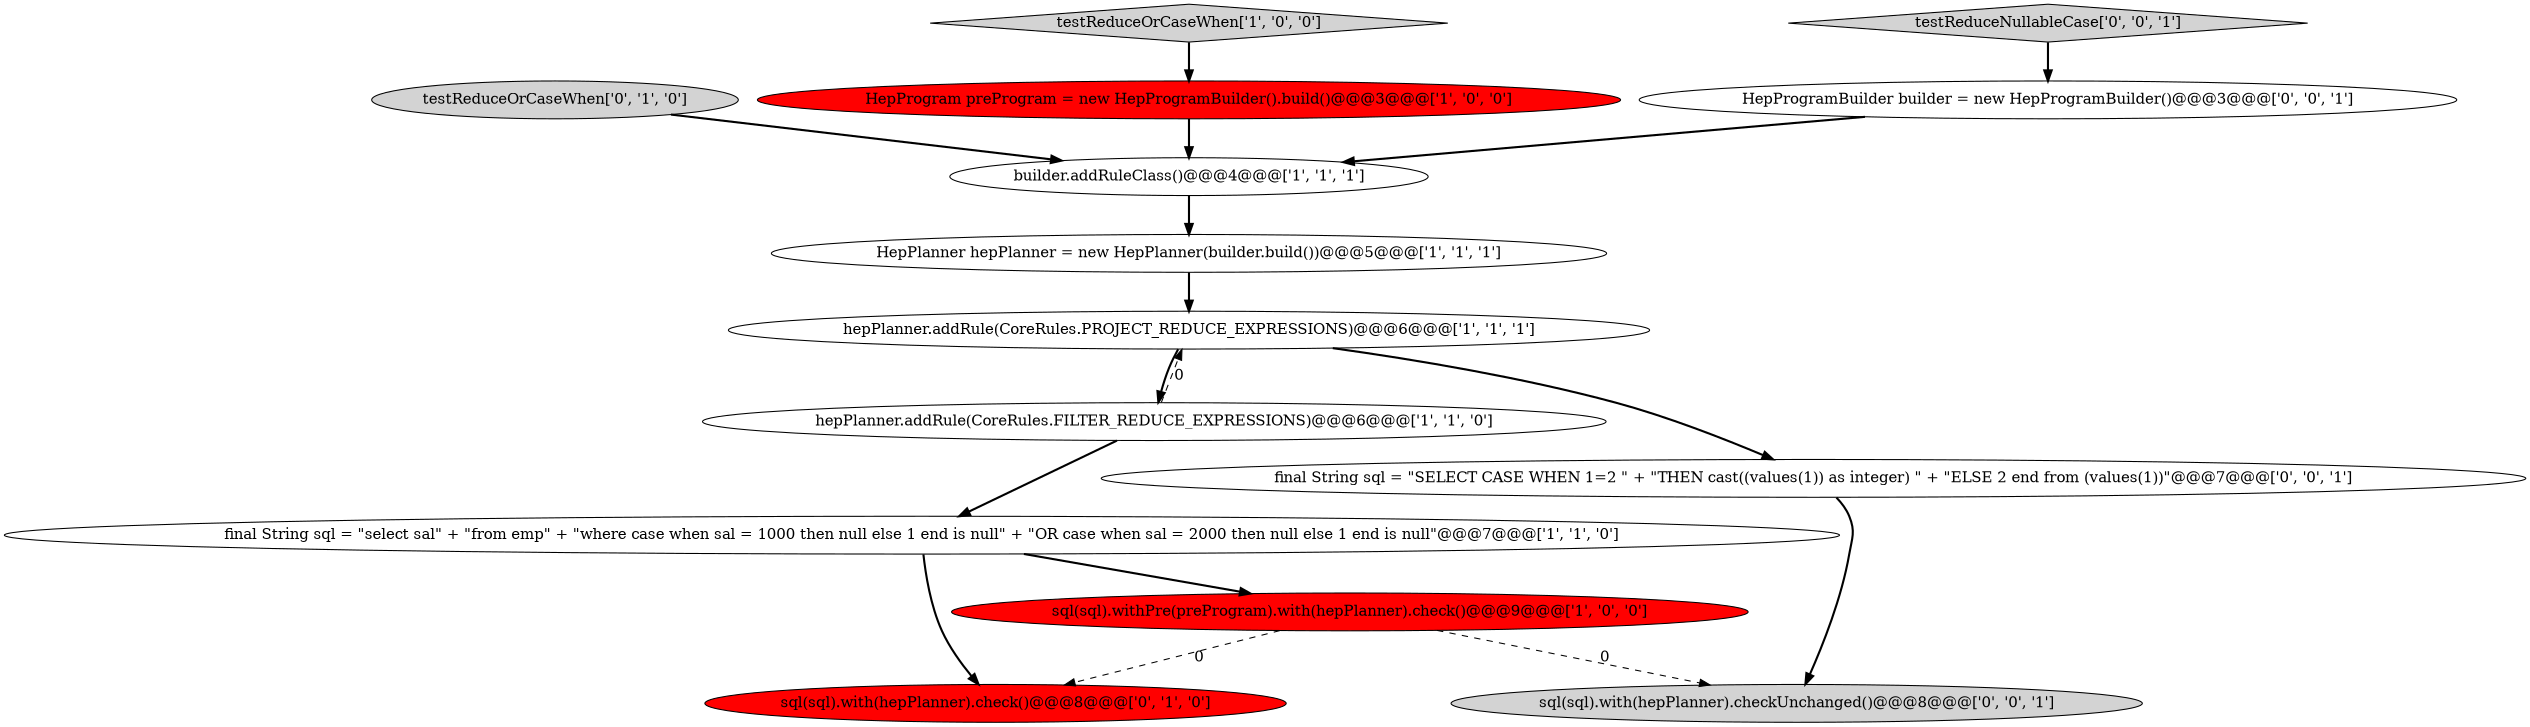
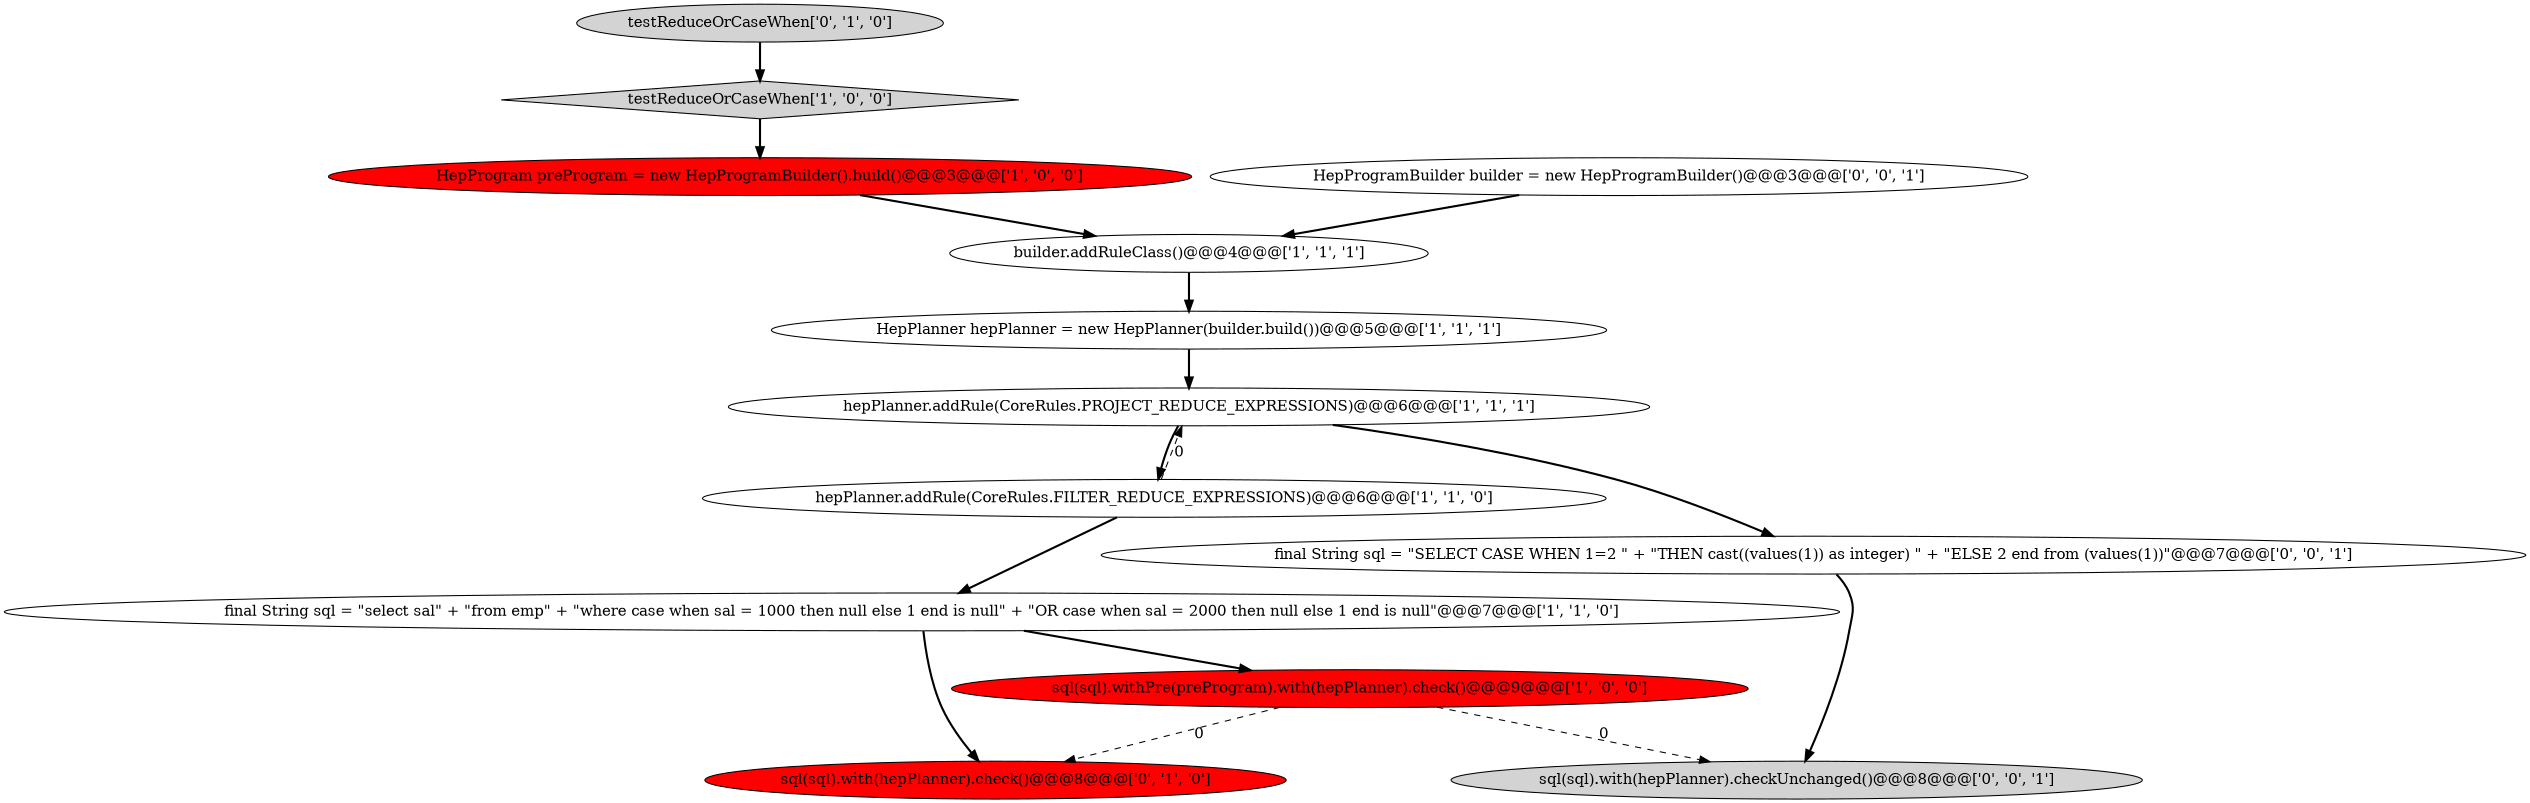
node "testReduceNullableCase['0', '0', '1']": removed
edge "testReduceOrCaseWhen['0', '1', '0']" -> "builder.addRuleClass()@@@4@@@['1', '1', '1']": now "testReduceOrCaseWhen['0', '1', '0']" -> "testReduceOrCaseWhen['1', '0', '0']"
